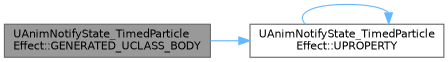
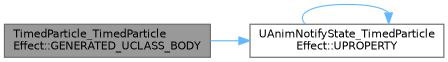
node "UAnimNotifyState_TimedParticle Effect::GENERATED_UCLASS_BODY": label "UAnimNotifyState_TimedParticle Effect::GENERATED_UCLASS_BODY" -> "TimedParticle_TimedParticle Effect::GENERATED_UCLASS_BODY"
